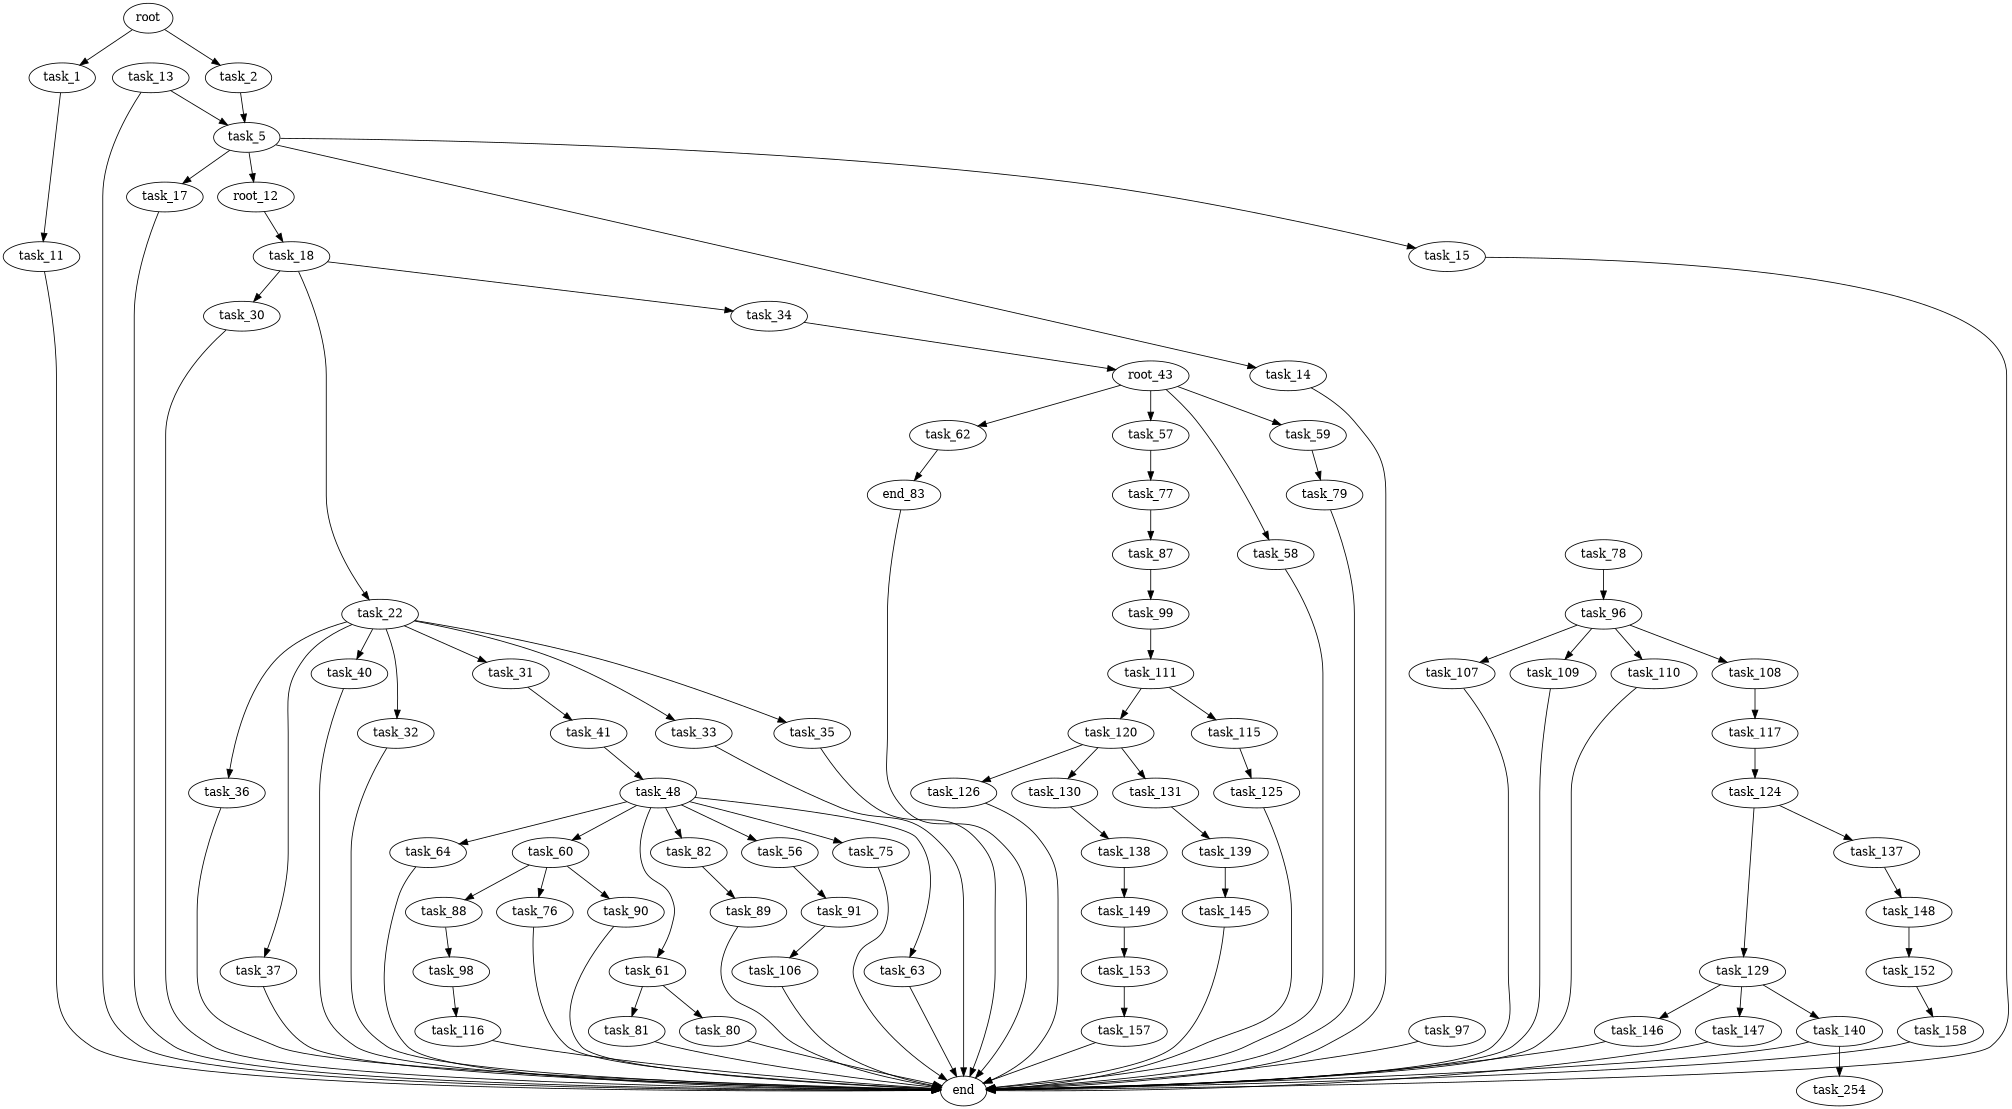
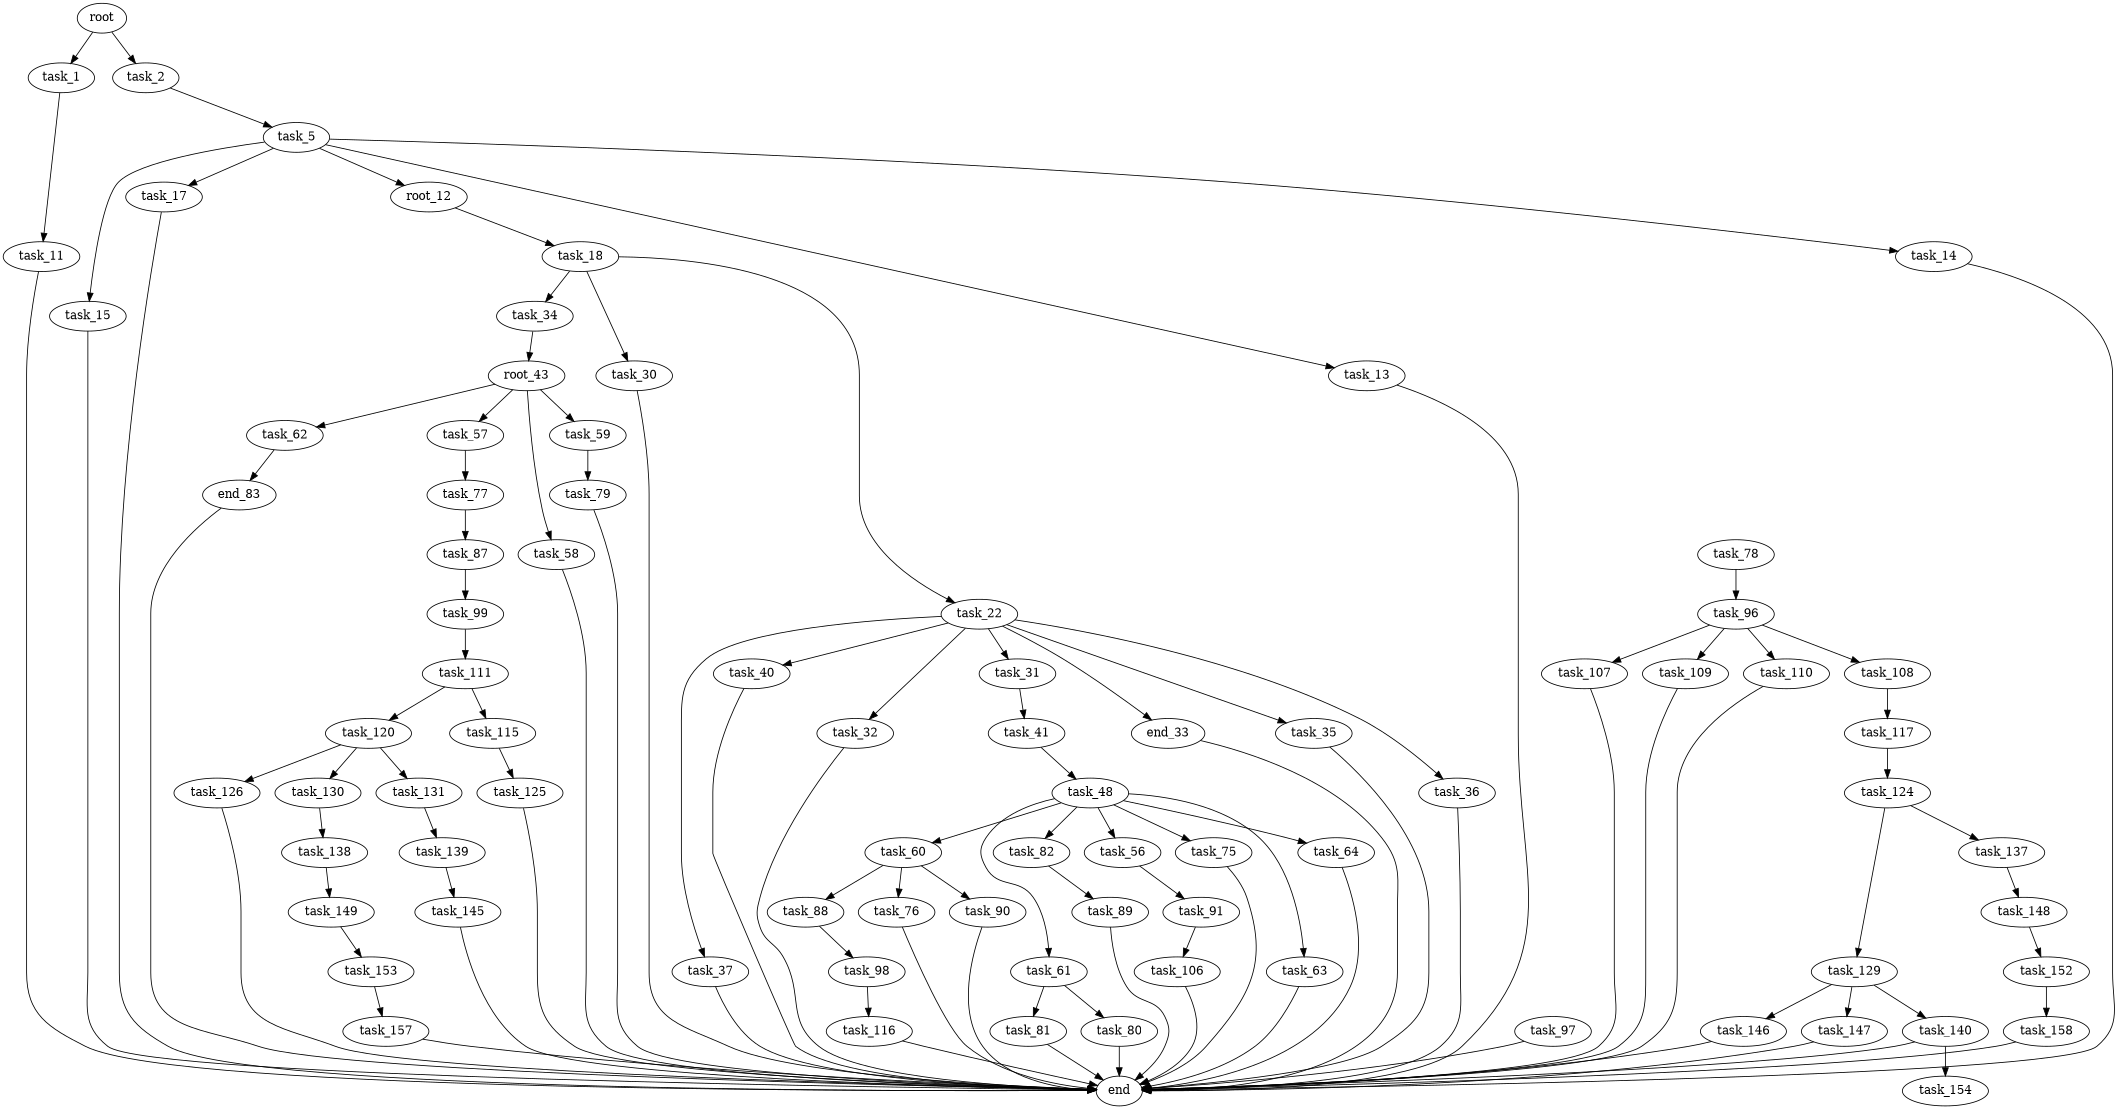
edge "task_13" -> "task_5": reversed
node "task_33": label "task_33" -> "end_33"
node "task_254": label "task_254" -> "task_154"
